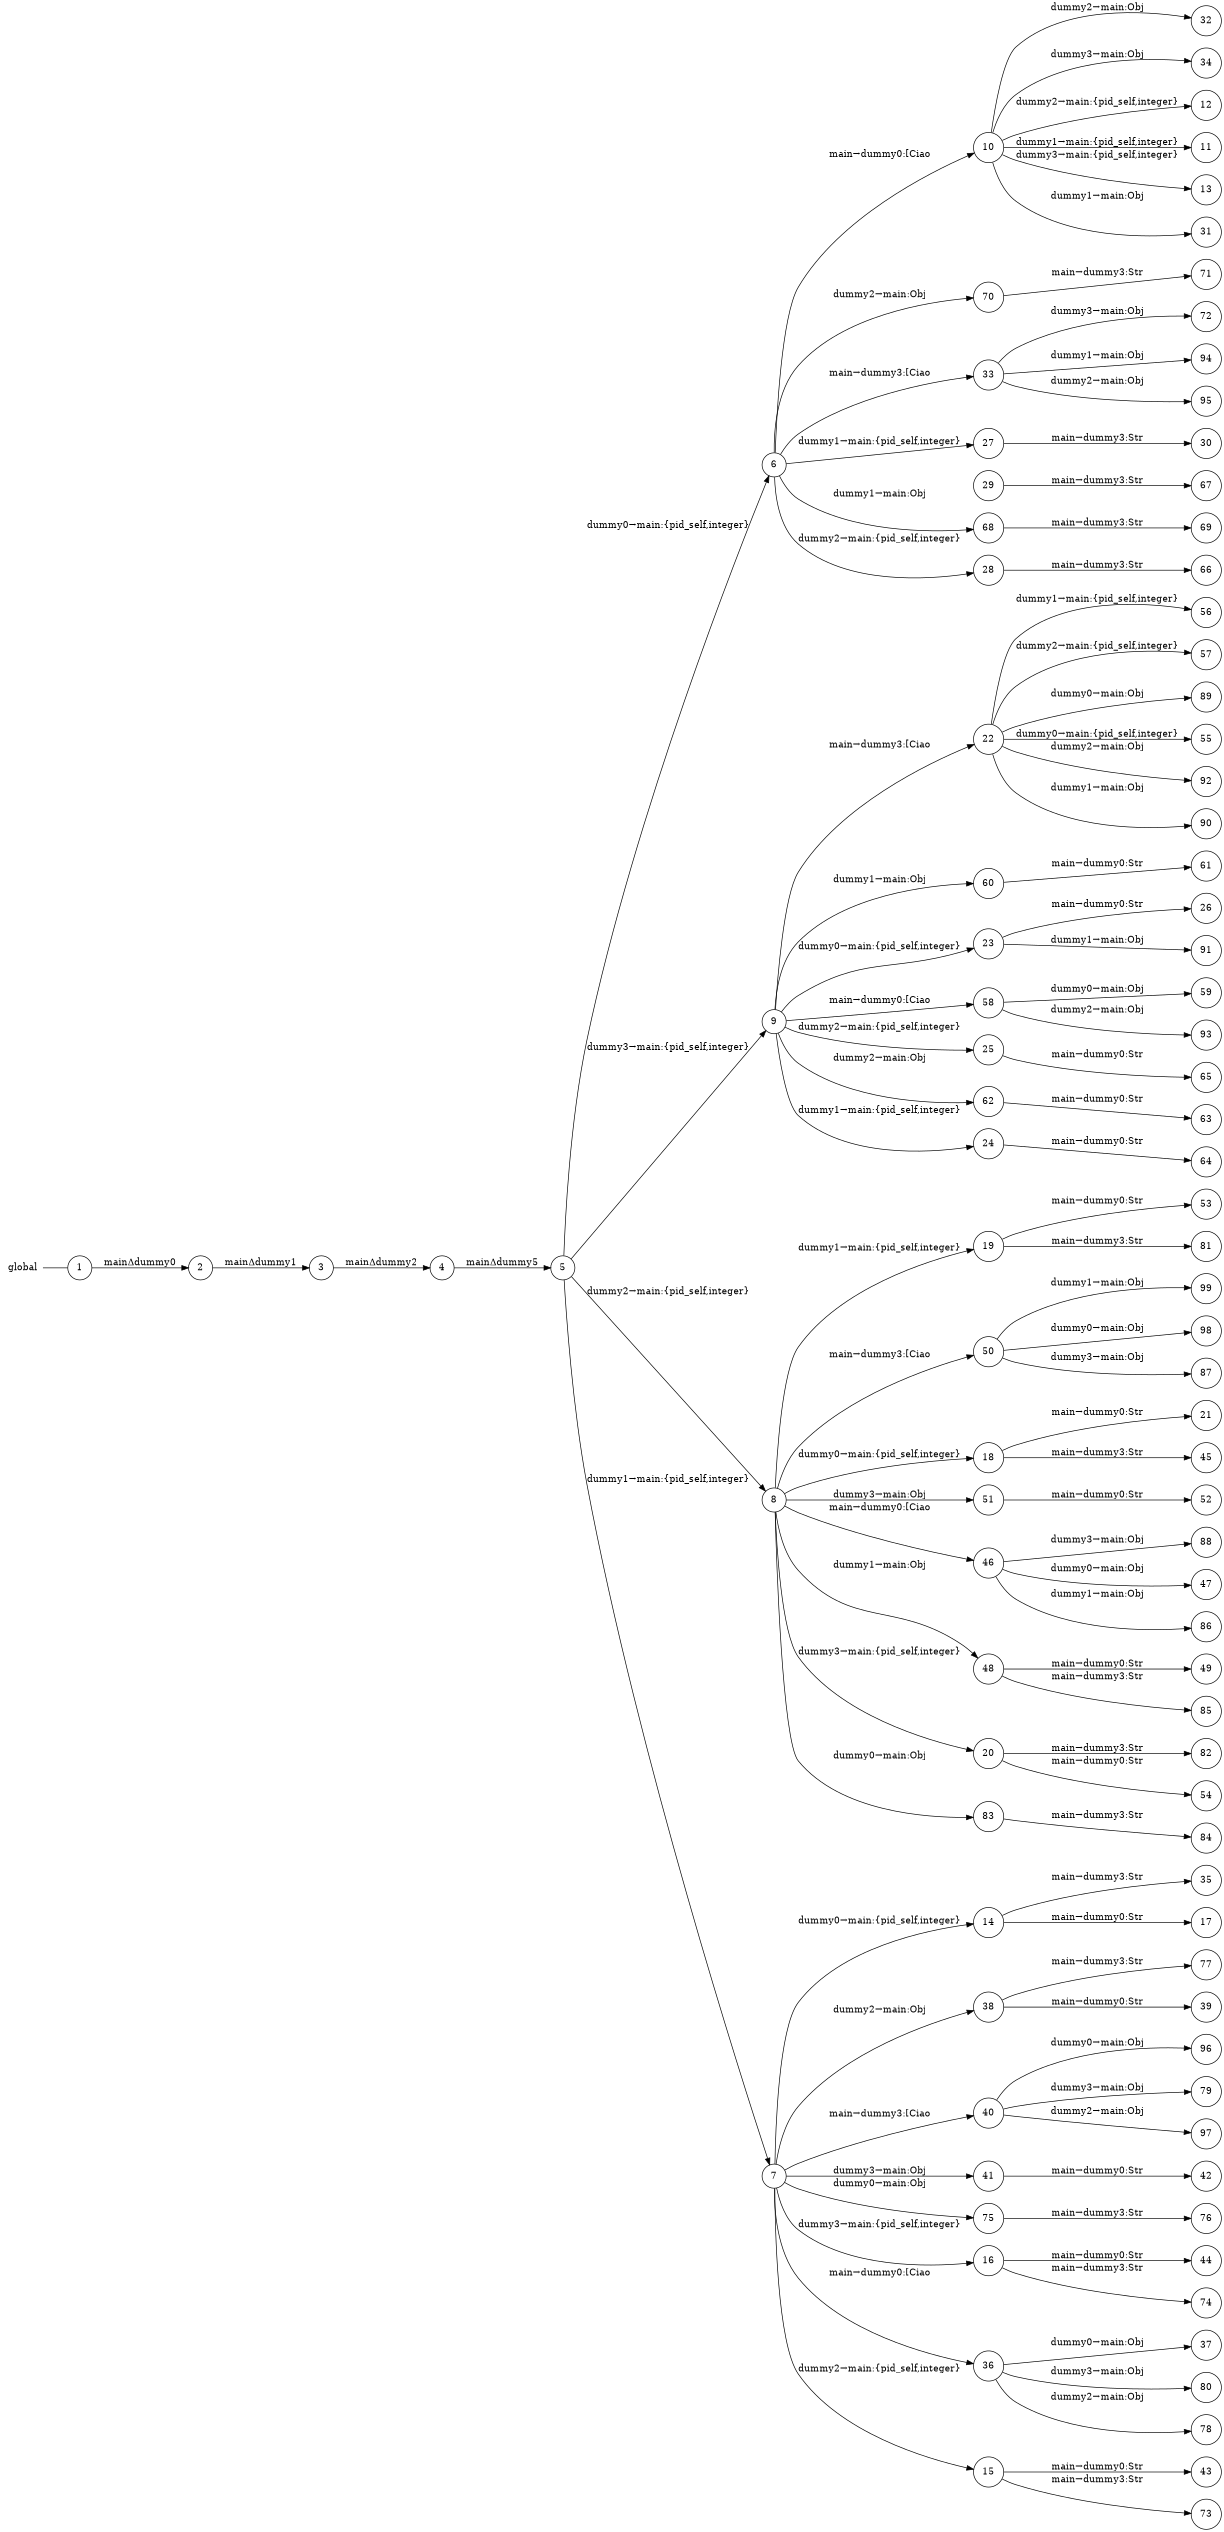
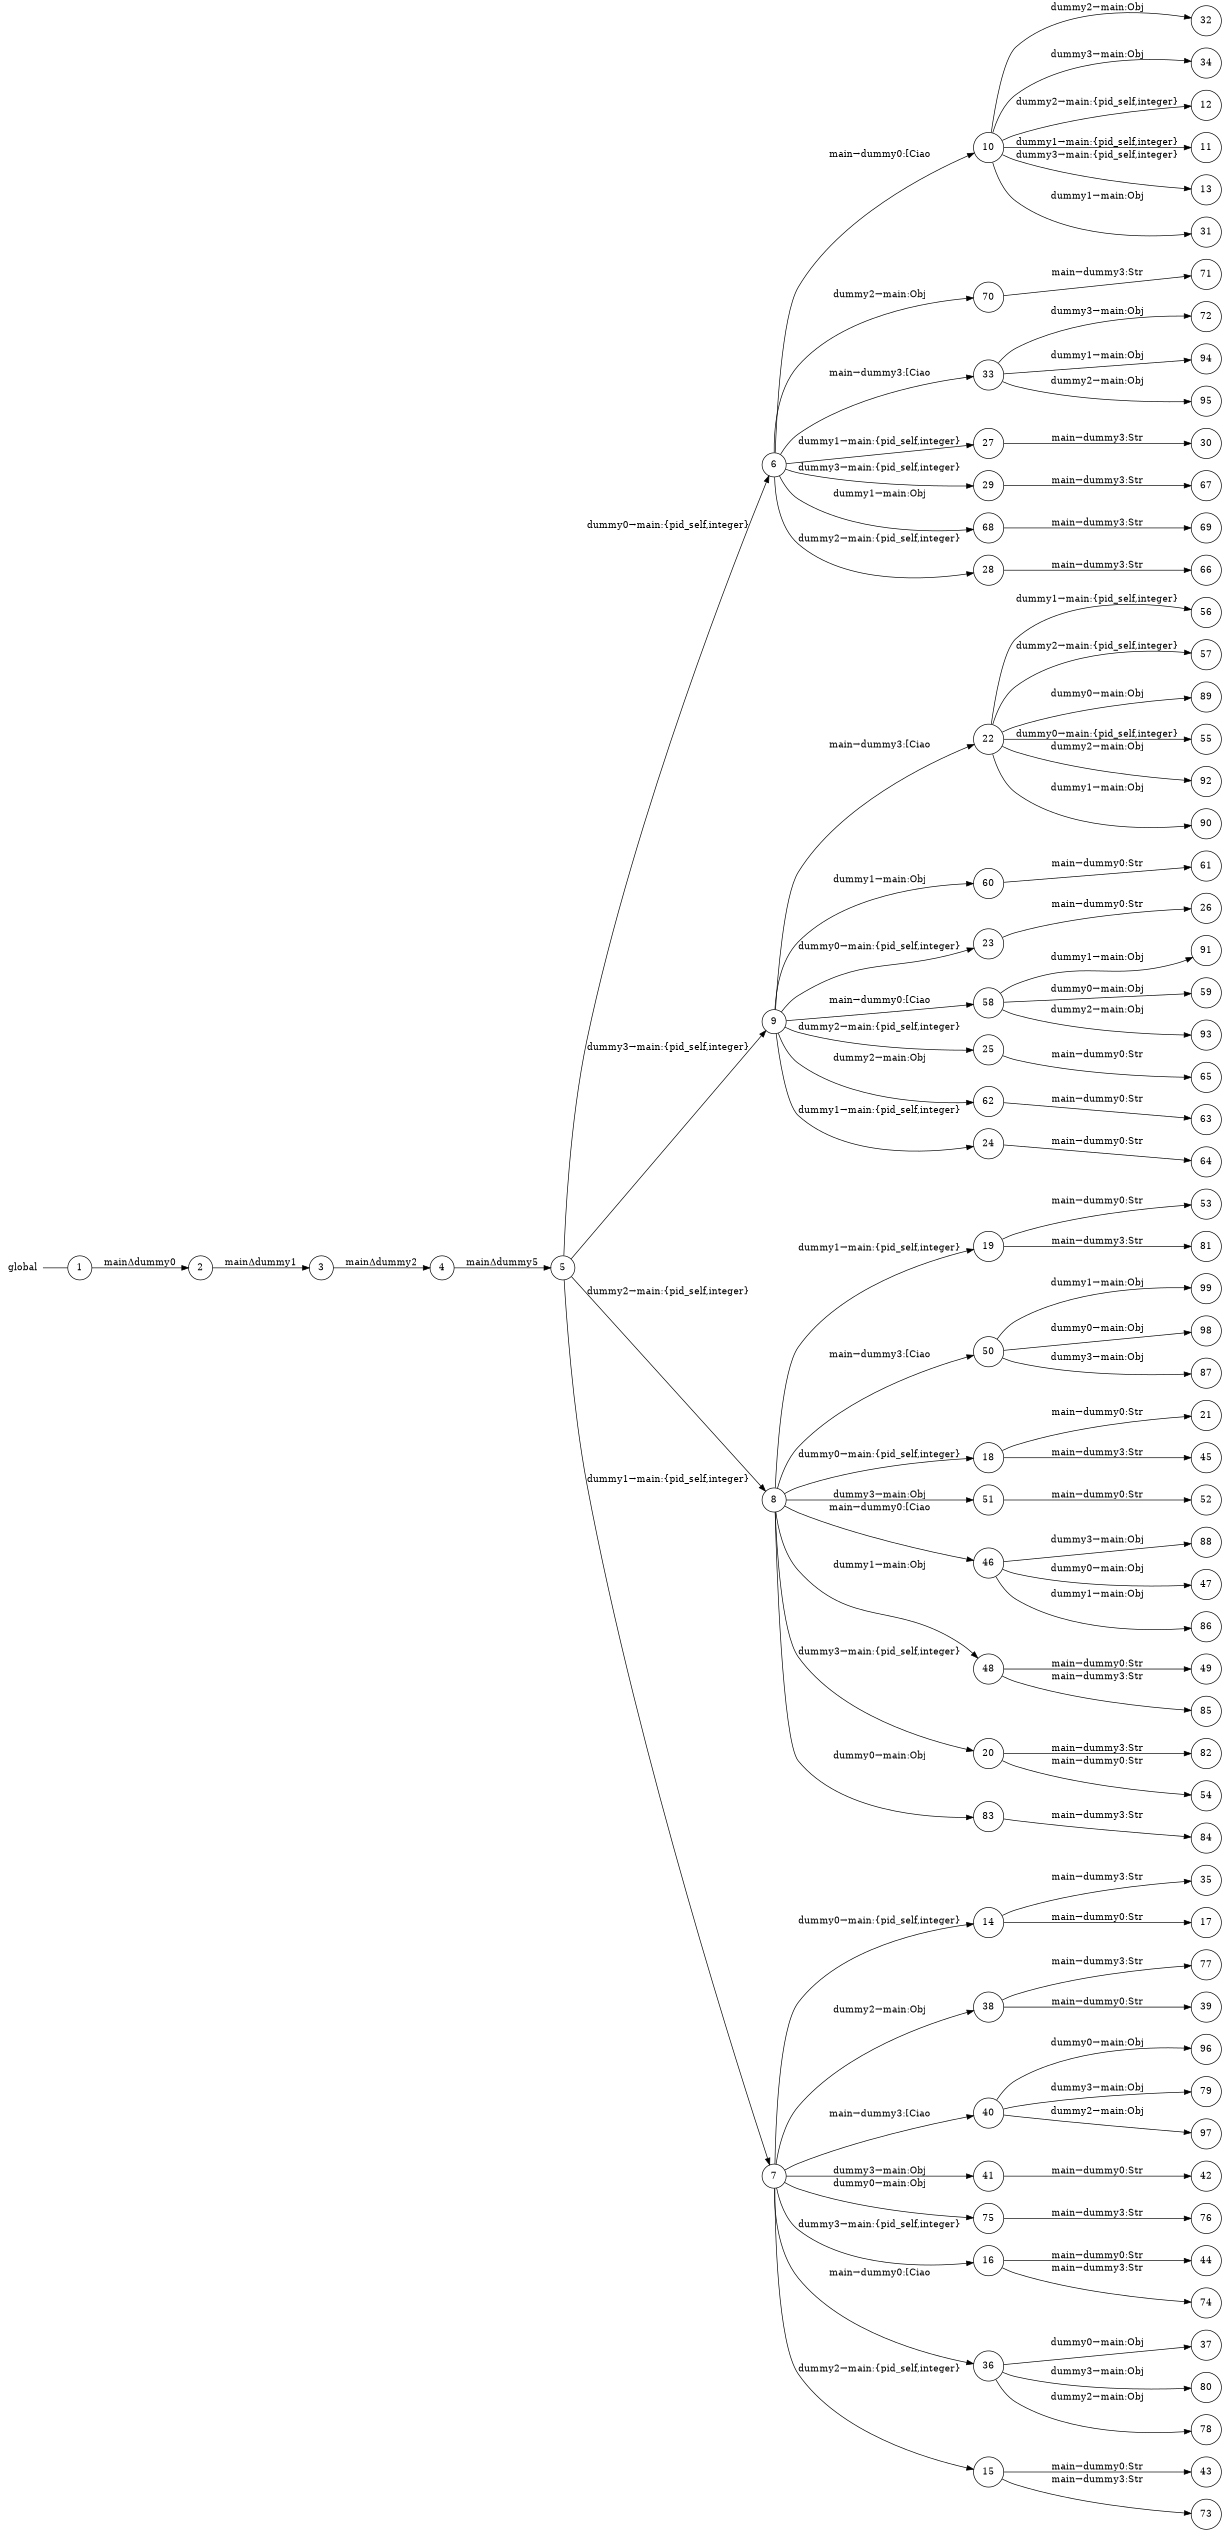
edge "6" -> "29": added, label "dummy3→main:{pid_self,integer}"
edge "23" -> "91": now "58" -> "91"
